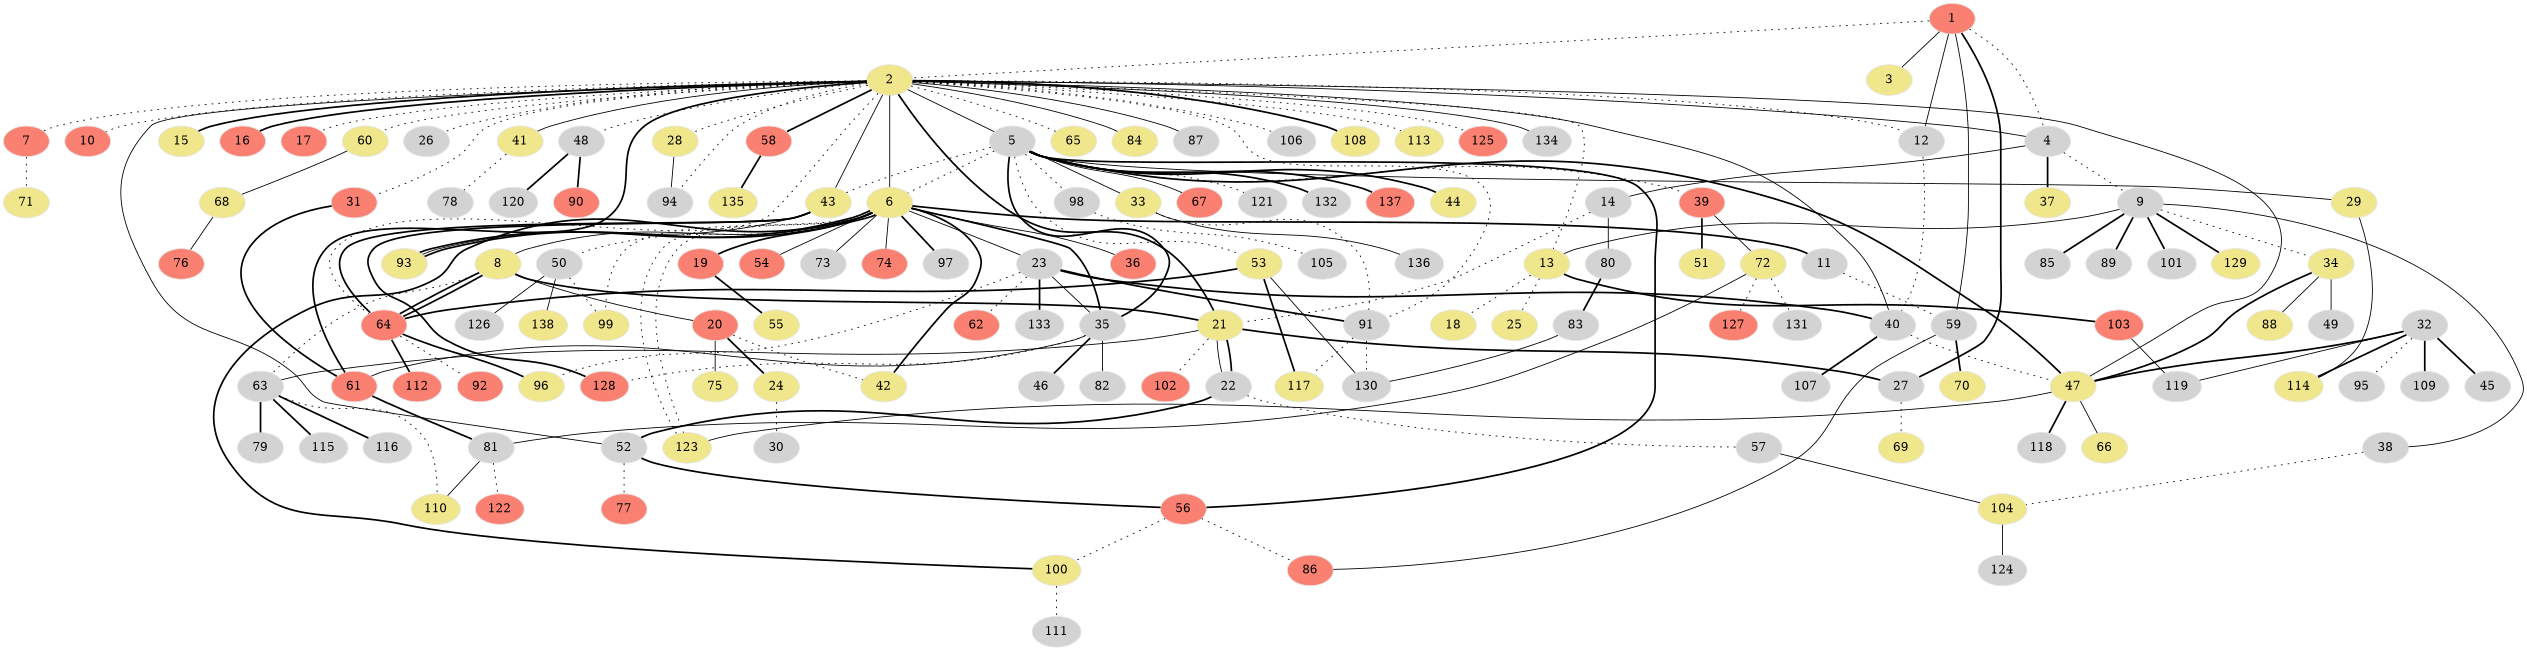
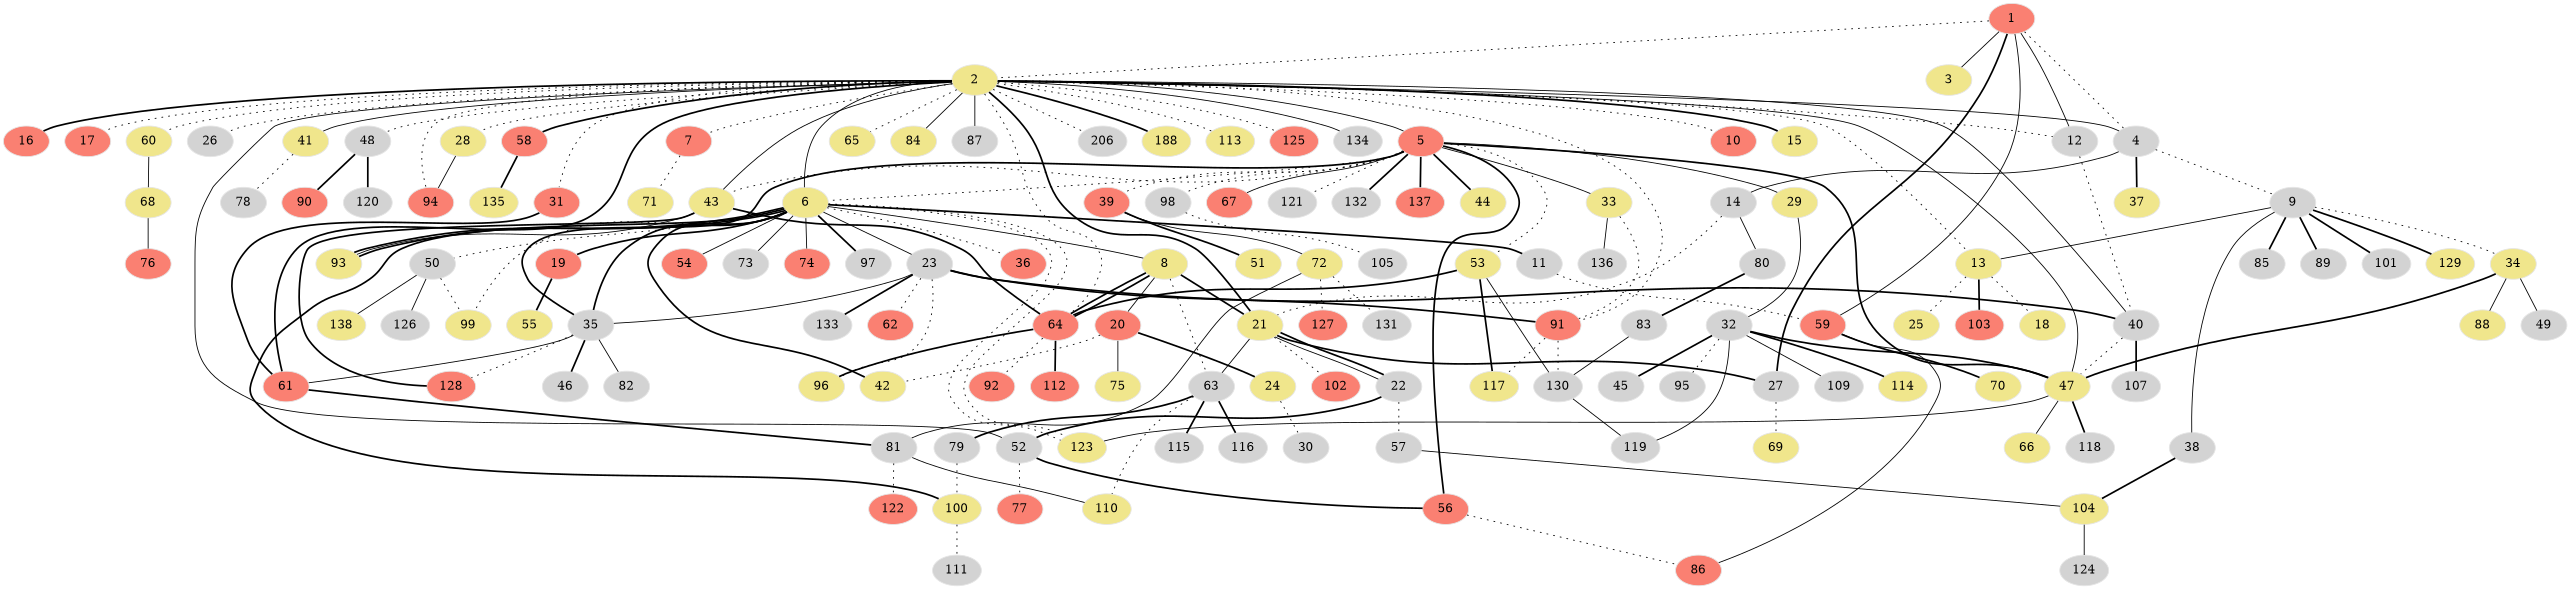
node "5": fillcolor lightgrey -> salmon
node "106": label "106" -> "206"
node "108": label "108" -> "188"
node "94": fillcolor lightgrey -> salmon
edge "6" -- "36": style solid -> dotted
edge "29" -- "114": now "29" -- "32"
node "91": fillcolor lightgrey -> salmon
node "59": fillcolor lightgrey -> salmon
edge "103" -- "119": now "130" -- "119"
edge "32" -- "109": style bold -> solid
edge "38" -- "104": style dotted -> bold
edge "56" -- "100": now "79" -- "100"
